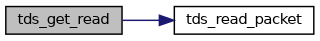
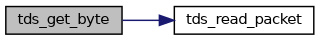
node "tds_get_read": label "tds_get_read" -> "tds_get_byte"
